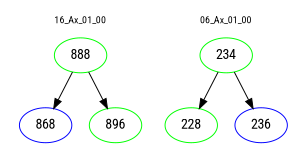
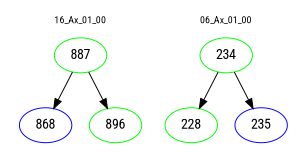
node "888": label "888" -> "887"
node "236": label "236" -> "235"
